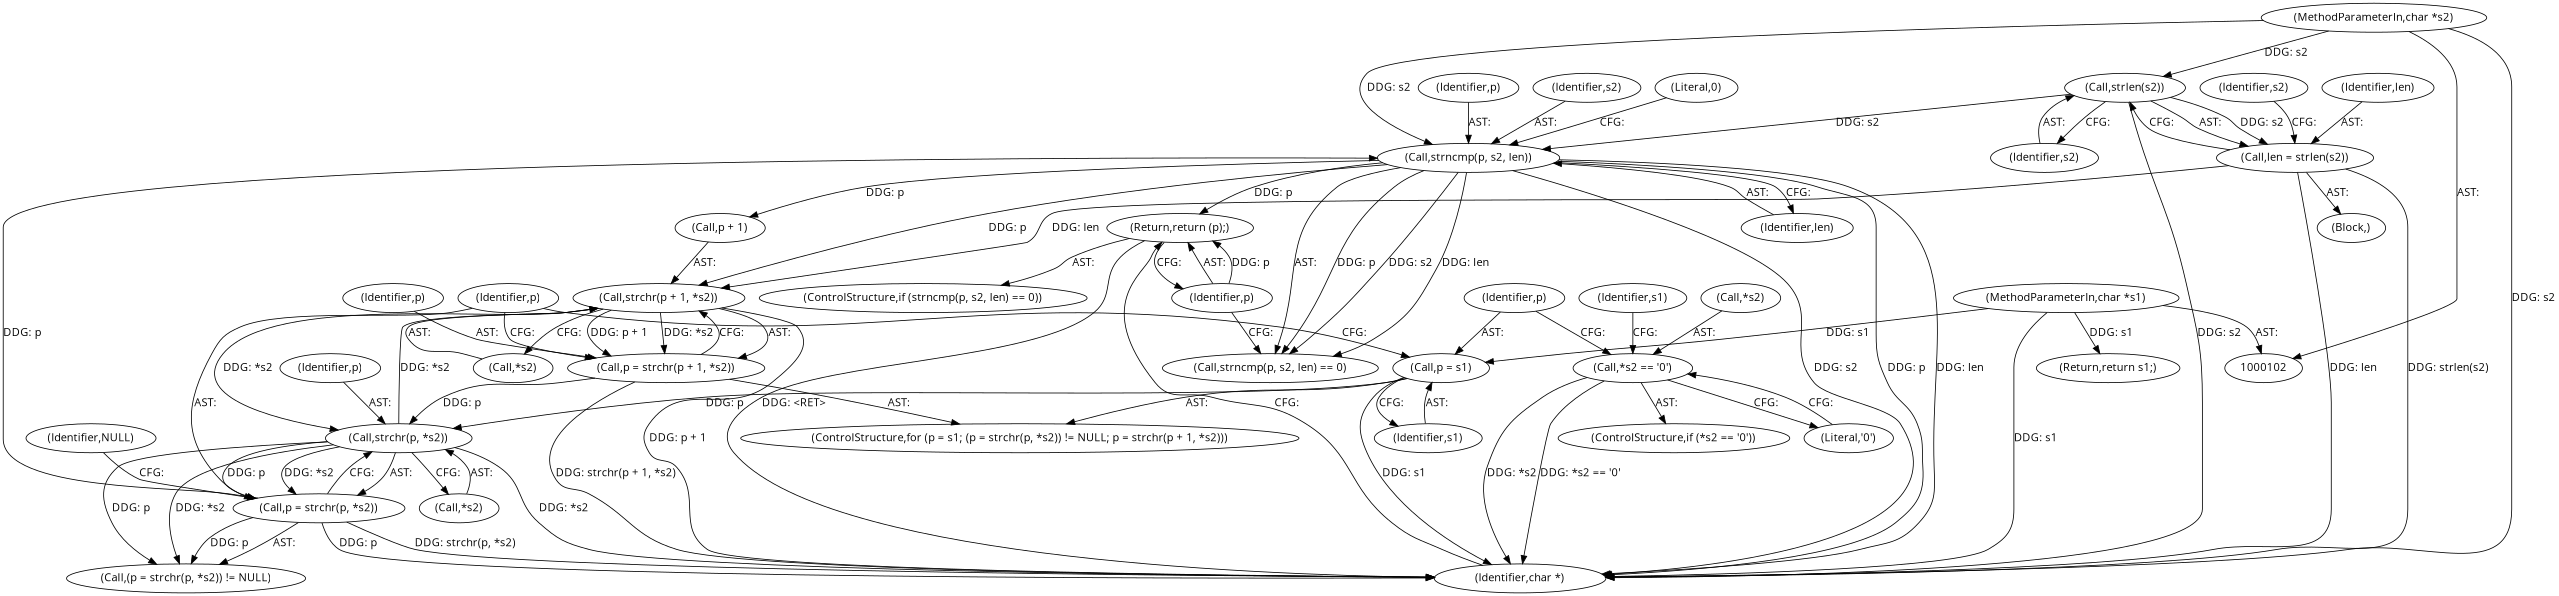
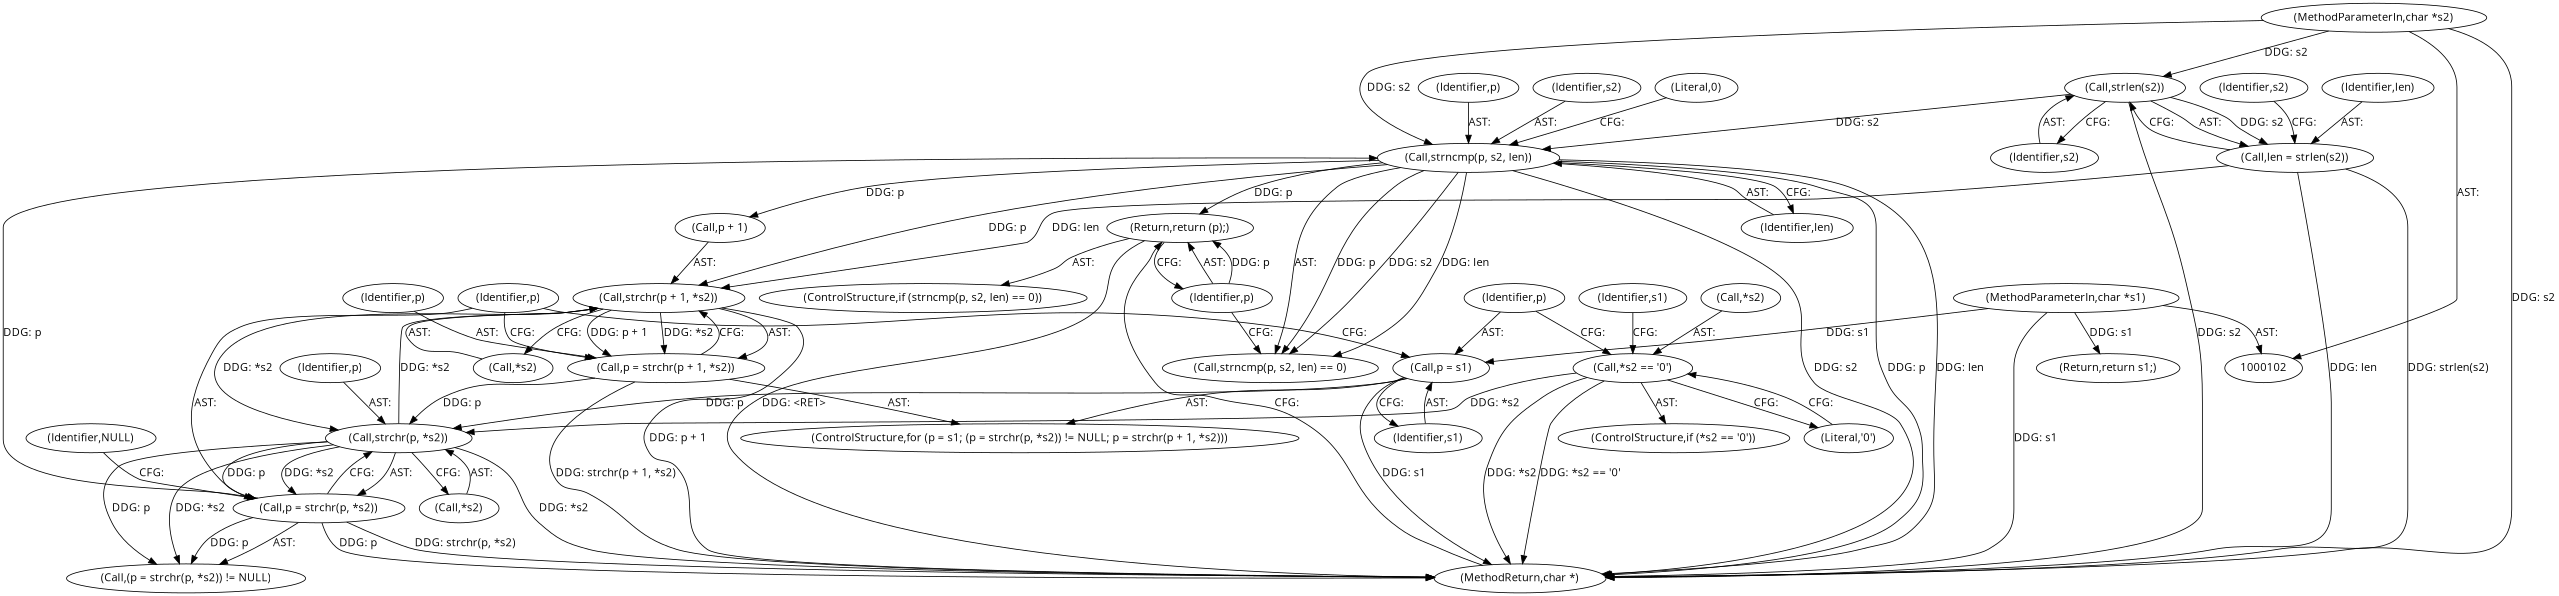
node "(Block,)": removed
edge "(Call,*s2 == '0')" -> "(Call,strchr(p, *s2))": added, label "DDG: *s2"
node "(Identifier,char *)": label "(Identifier,char *)" -> "(MethodReturn,char *)"
